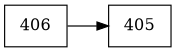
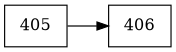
edge "406" -> "405": reversed
